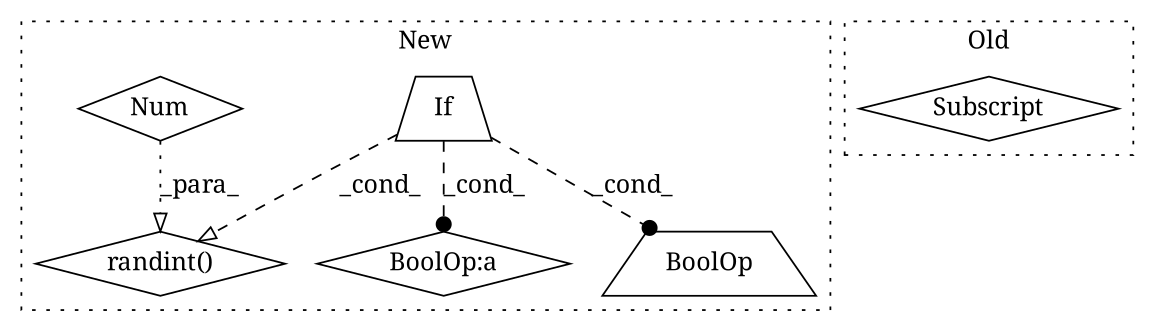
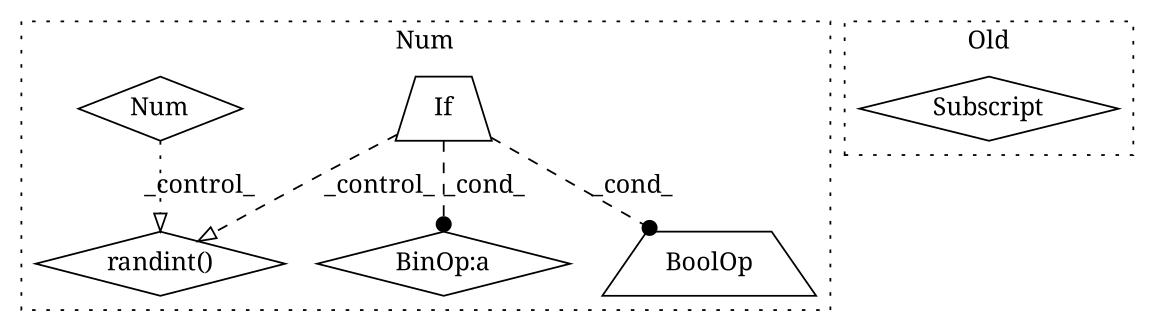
cluster "New": label "New" -> "Num"
edge "Num" -> "randint()": label "_para_" -> "_control_"
edge "If" -> "randint()": label "_cond_" -> "_control_"
node "BoolOp:a": label "BoolOp:a" -> "BinOp:a"
